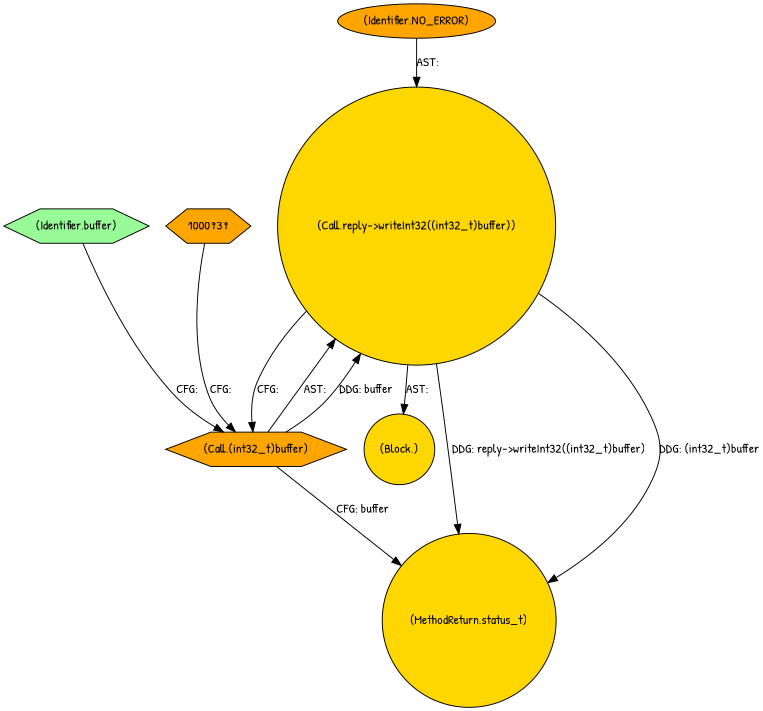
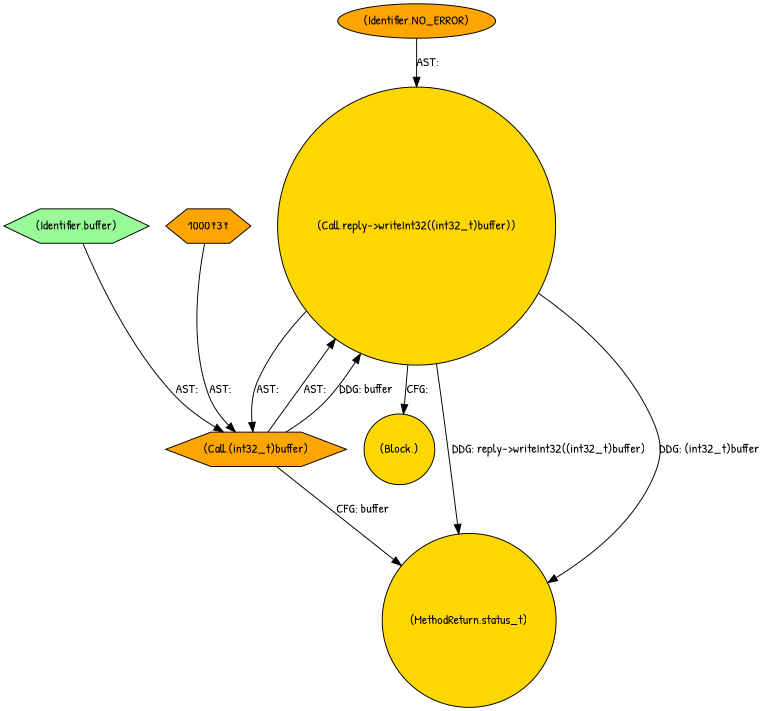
edge "(Identifier,buffer)" -> "(Call,(int32_t)buffer)": label "CFG: " -> "AST: "
edge "1000737" -> "(Call,(int32_t)buffer)": label "CFG: " -> "AST: "
edge "(Call,reply->writeInt32((int32_t)buffer))" -> "(Call,(int32_t)buffer)": label "CFG: " -> "AST: "
edge "(Call,reply->writeInt32((int32_t)buffer))" -> "(Block,)": label "AST: " -> "CFG: "
